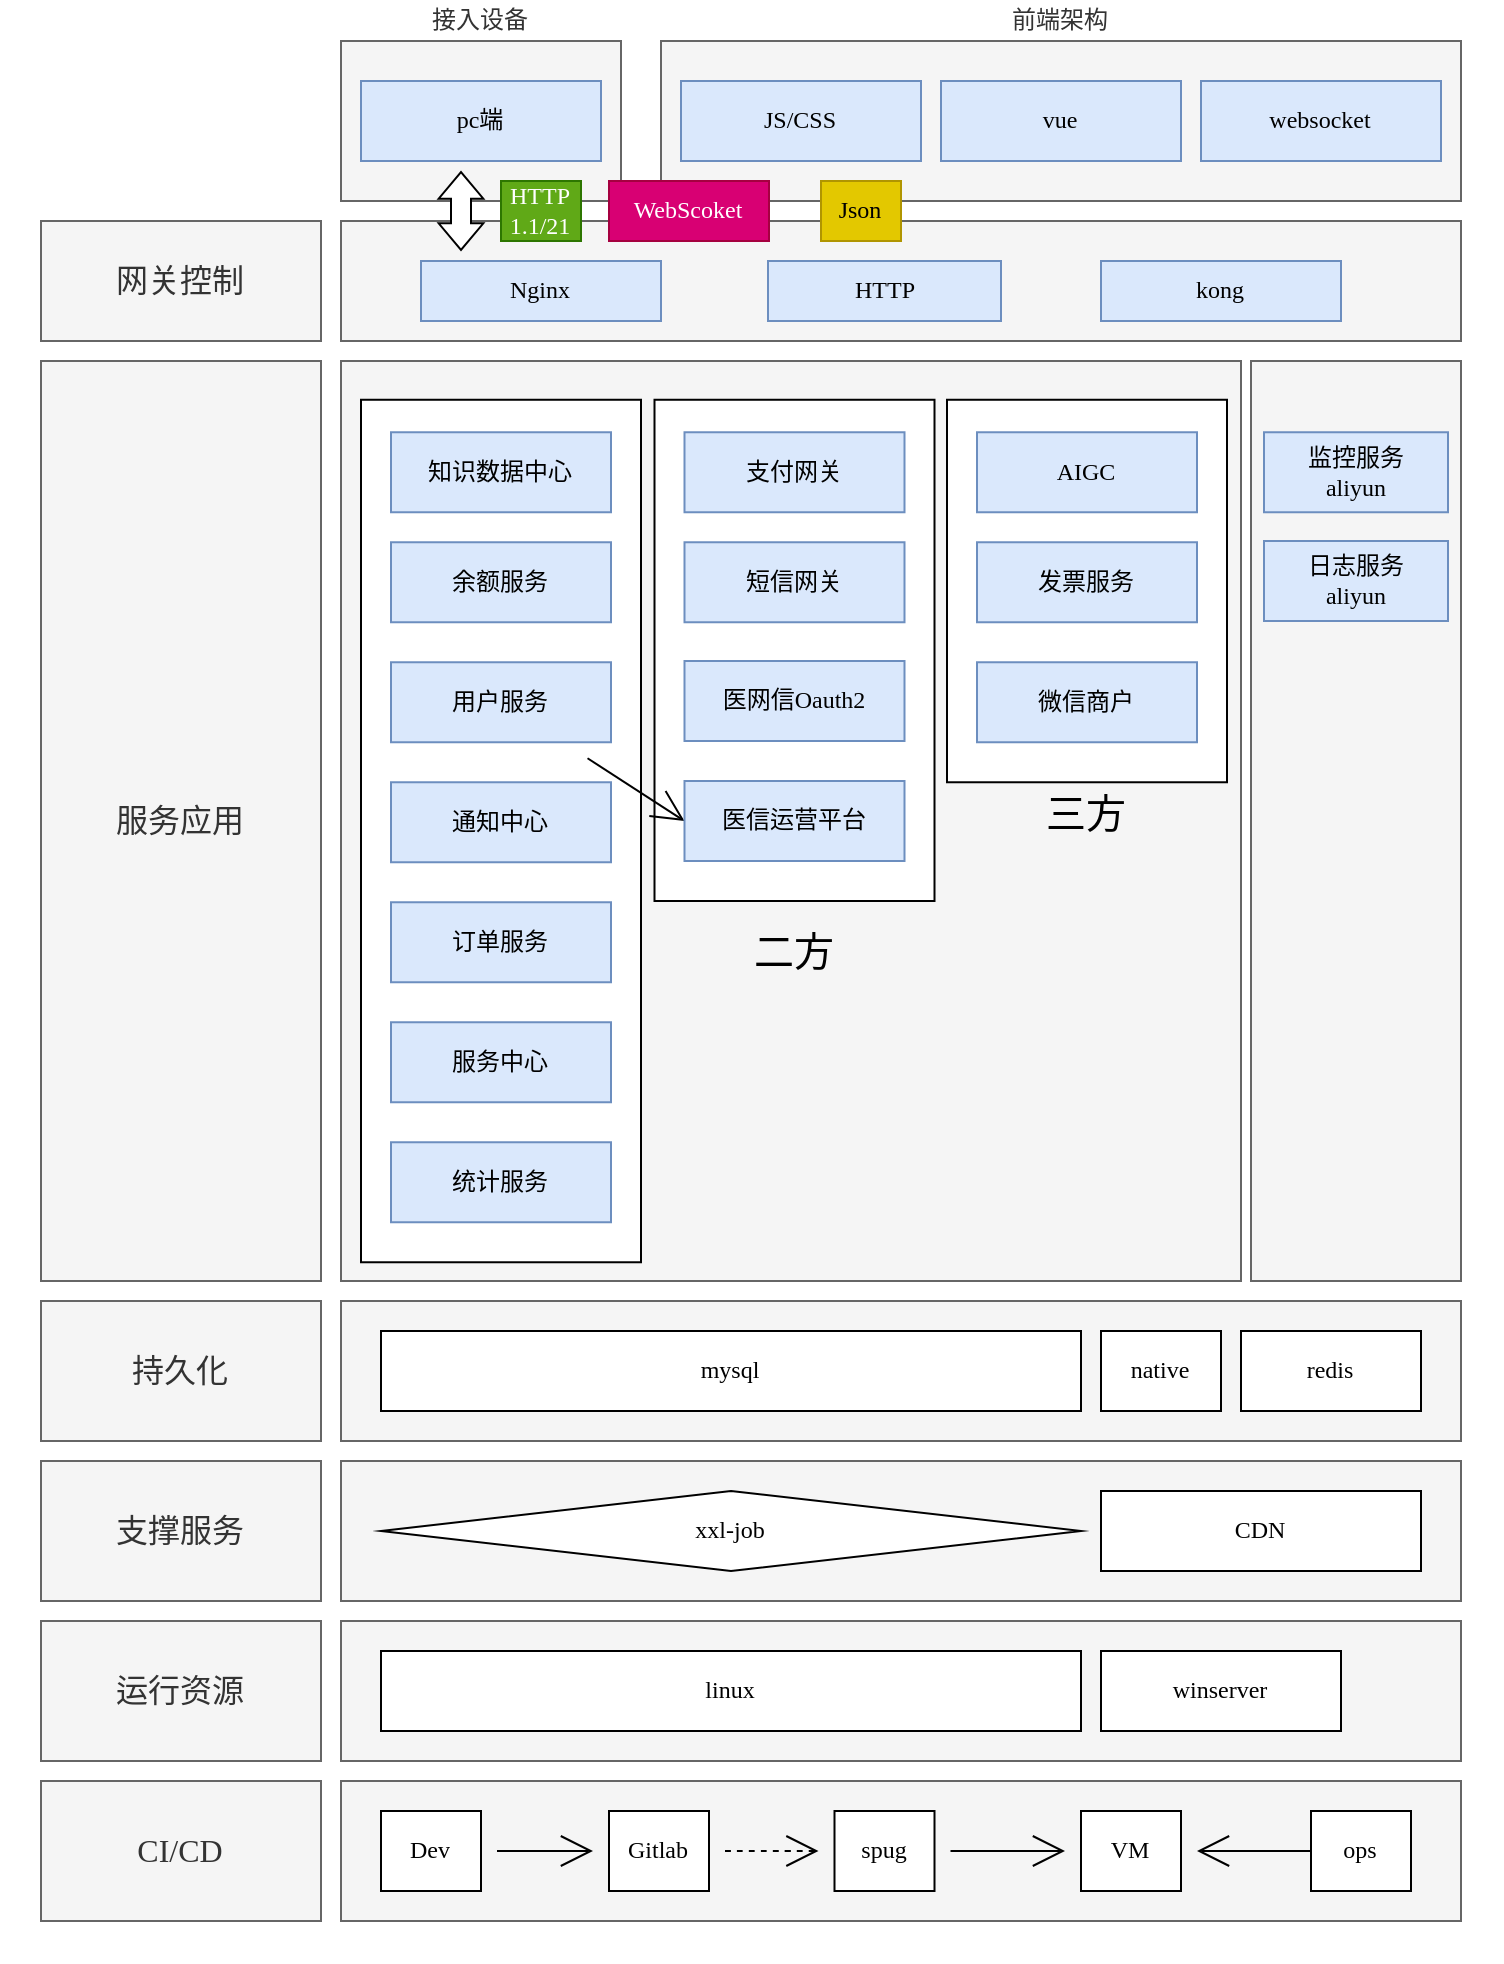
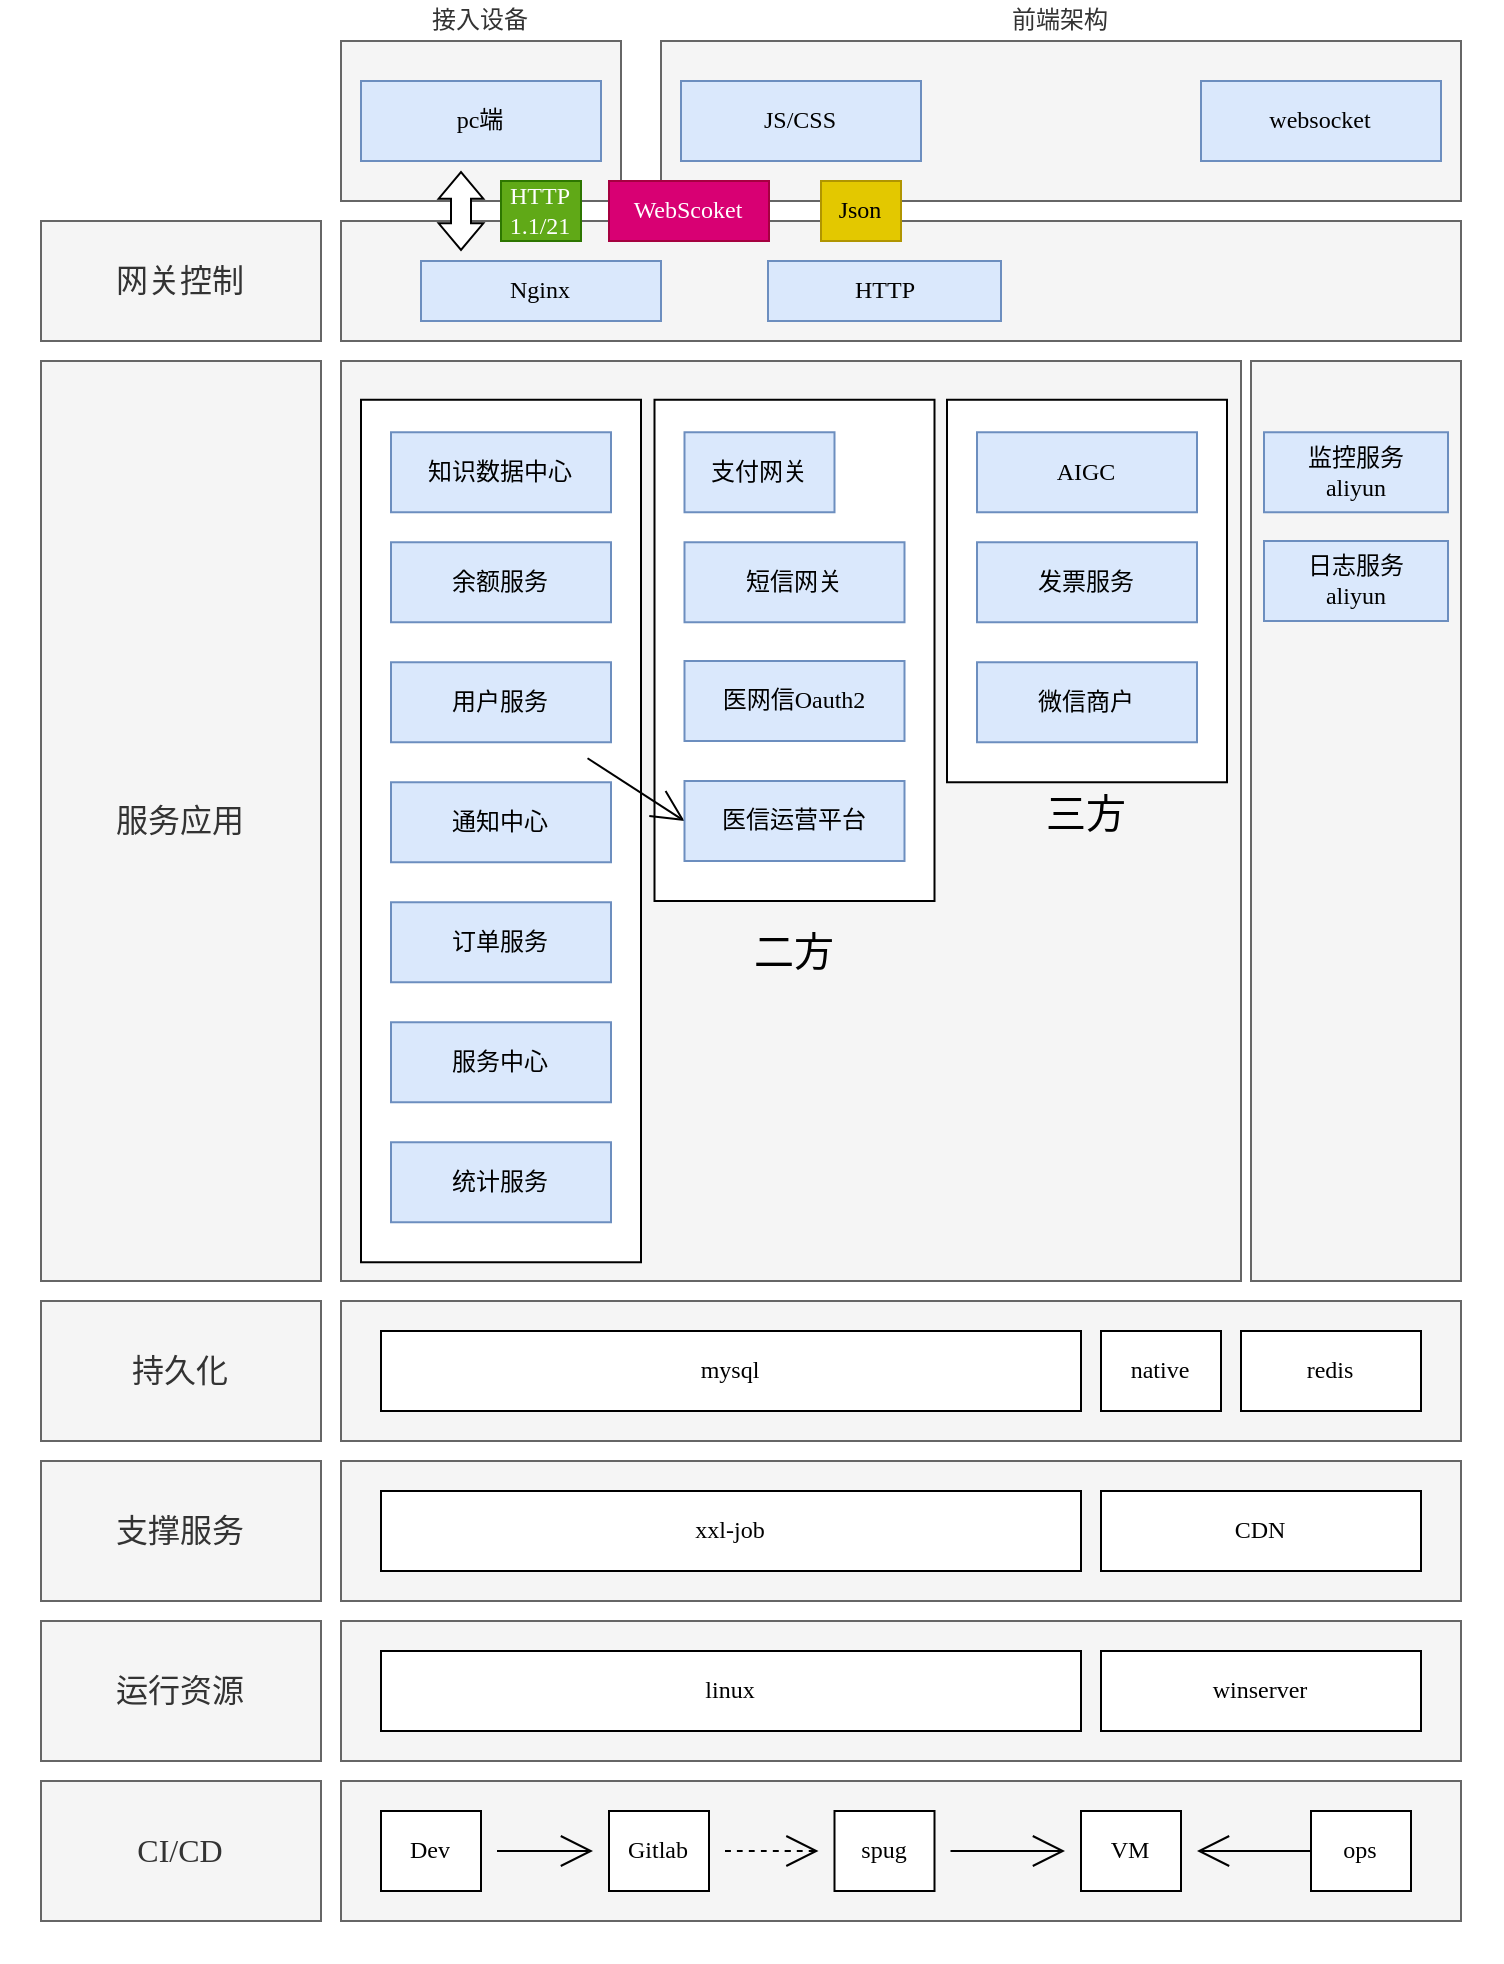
node "vue": removed
node "kong": removed
node "支付网关": size 220x80 -> 150x80
node "xxl-job": shape diamond -> rectangle
node "winserver": size 240x80 -> 320x80
